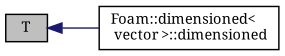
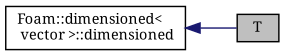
edge "Foam::dimensioned< vector >::dimensioned" -> "T": reversed
